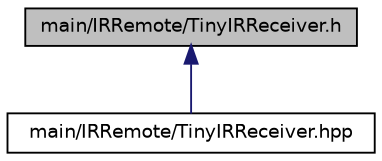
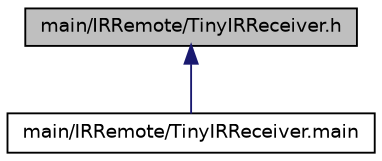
node "main/IRRemote/TinyIRReceiver.hpp": label "main/IRRemote/TinyIRReceiver.hpp" -> "main/IRRemote/TinyIRReceiver.main"
